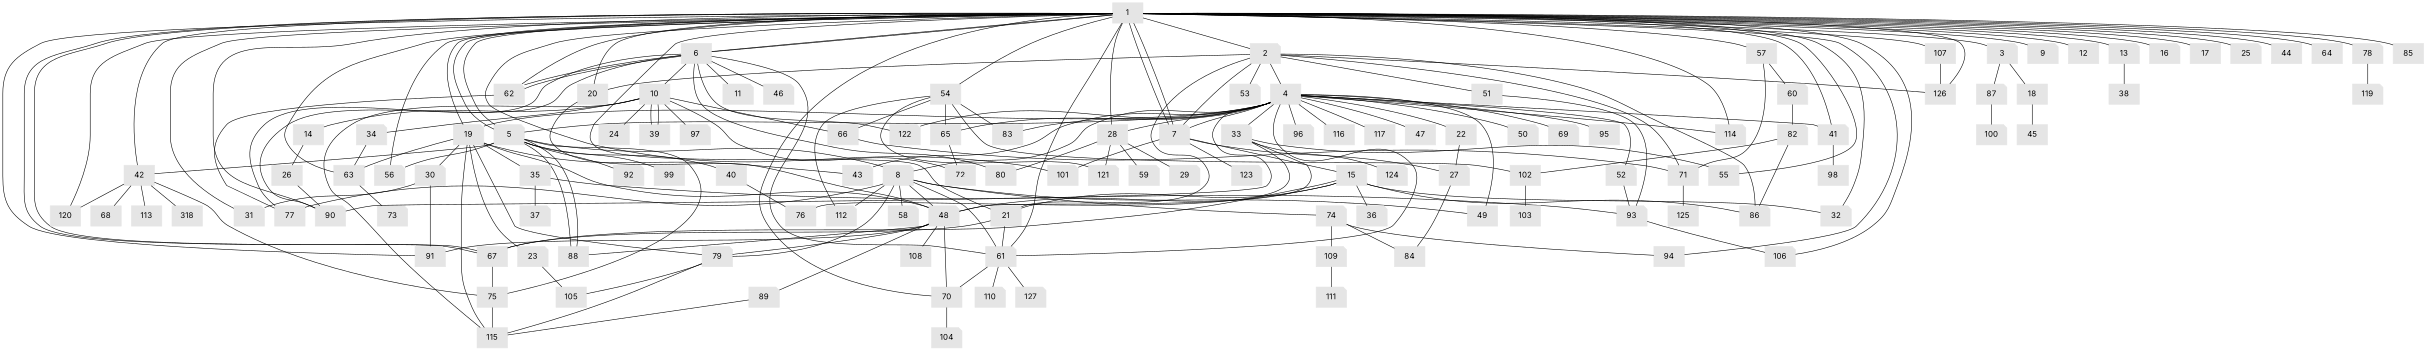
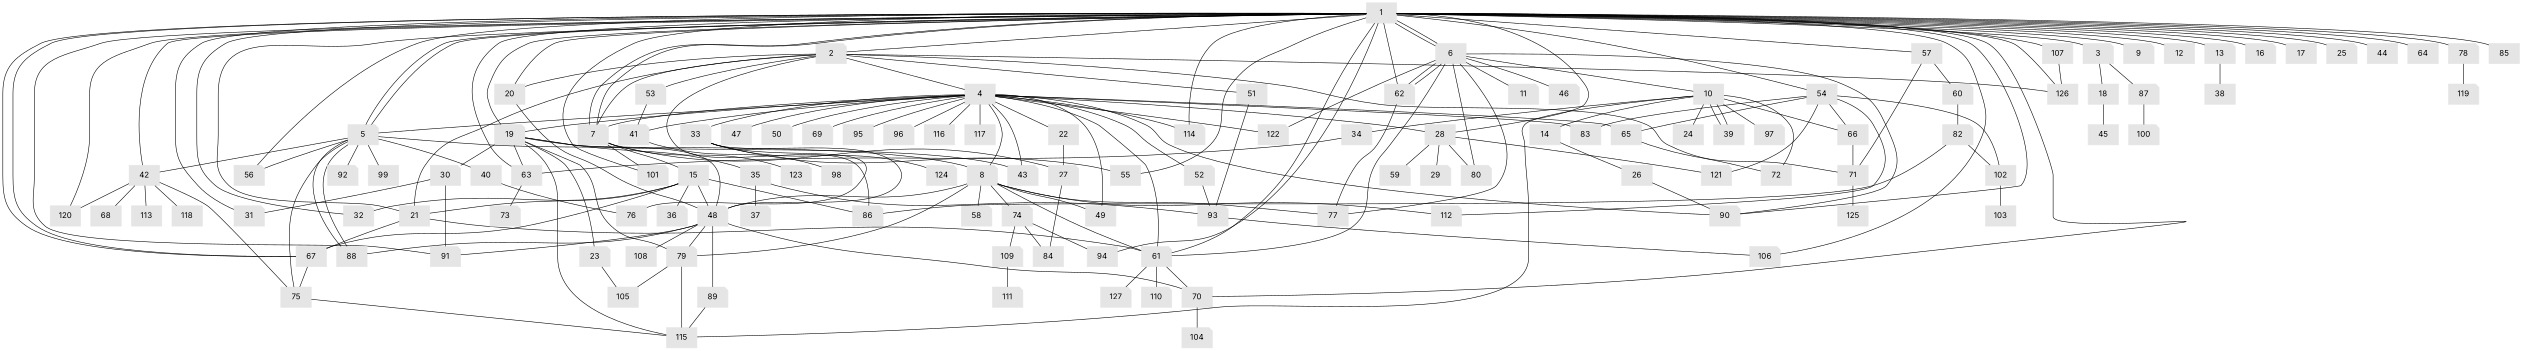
edge "1" -- "41": now "53" -- "41"
node "318": label "318" -> "118"
